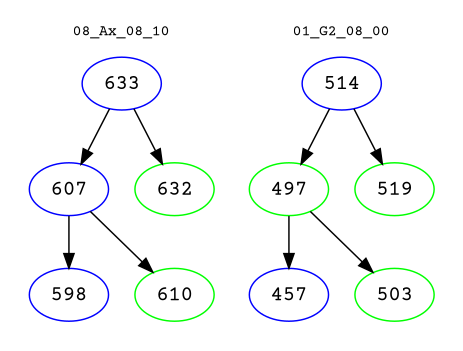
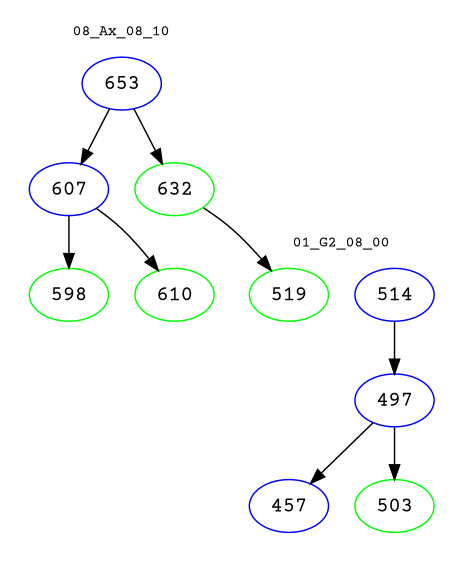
node "633": label "633" -> "653"
edge "514" -> "519": now "632" -> "519"
node "497": color green -> blue
node "598": color blue -> green
